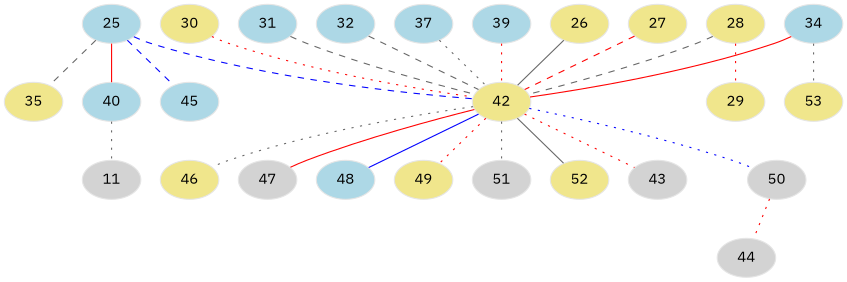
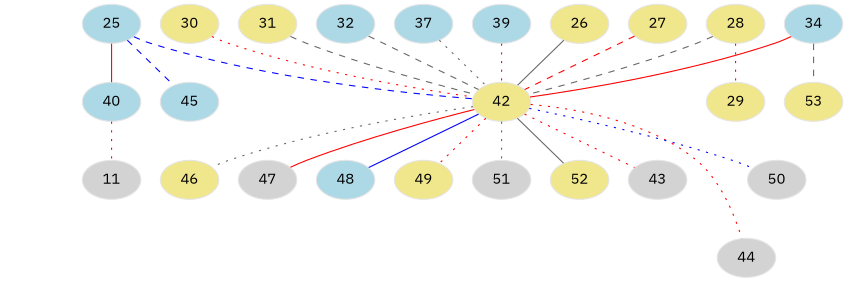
node "31": fillcolor lightblue -> khaki
edge "34" -- "53": style dotted -> dashed
node "35": removed
edge "40" -- "11": color gray40 -> red
edge "50" -- "44": now "42" -- "44"
